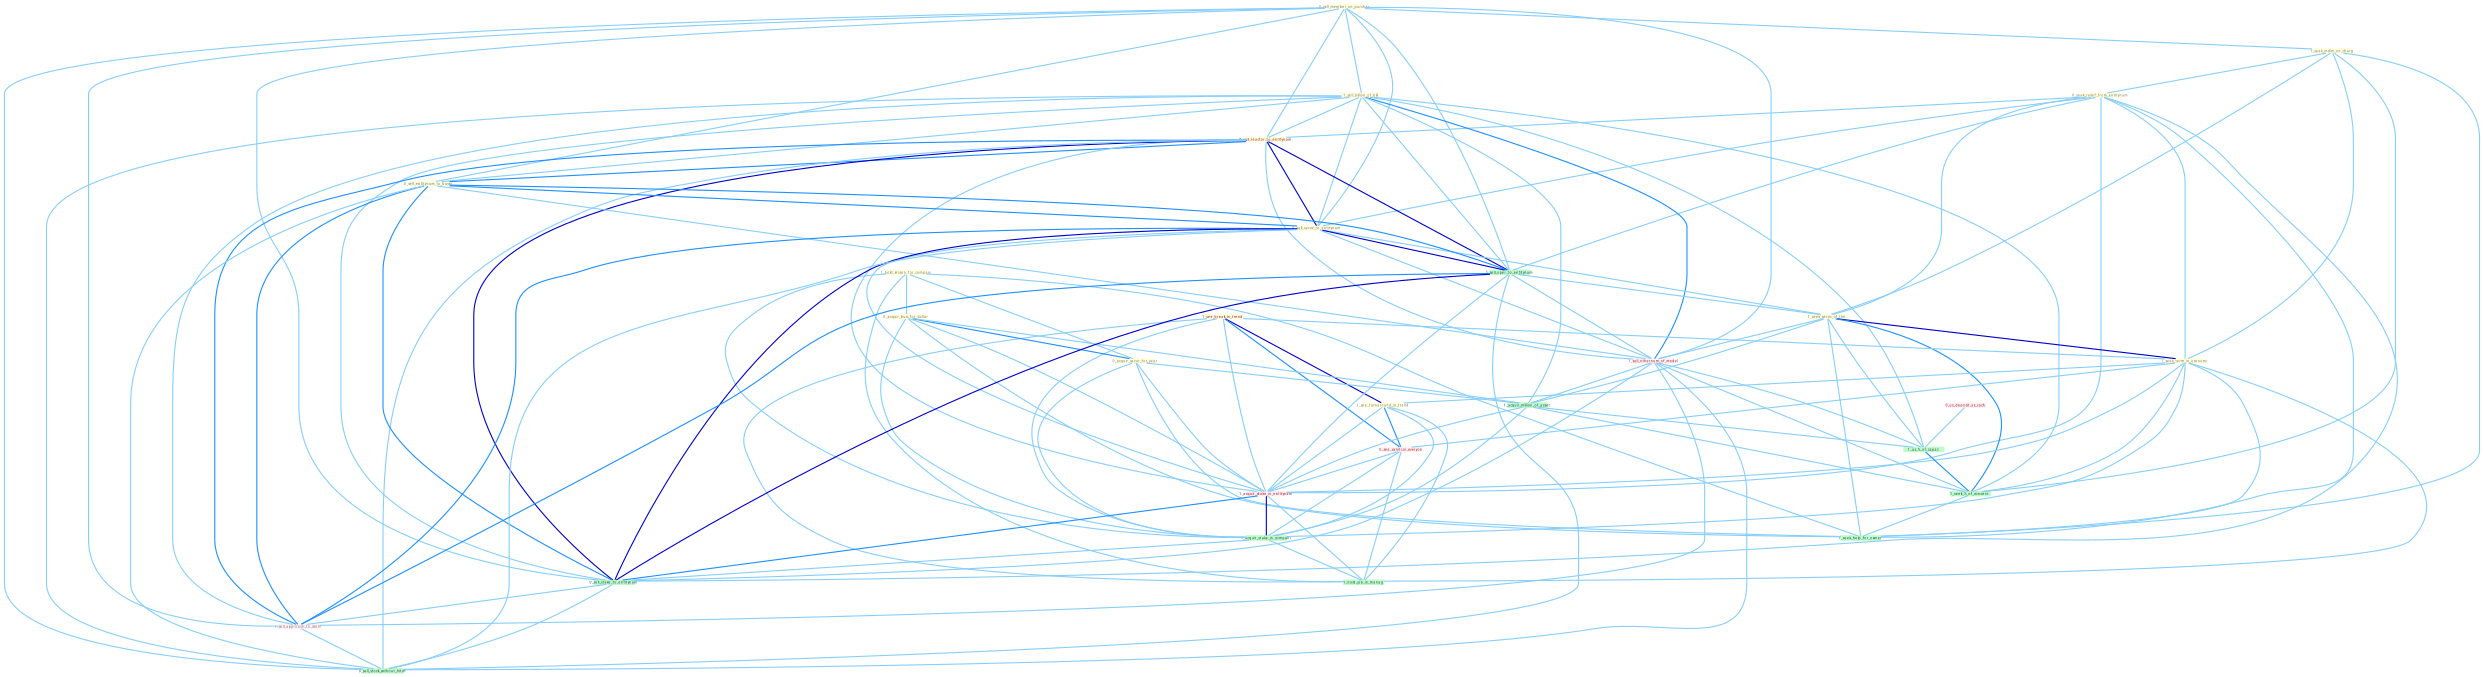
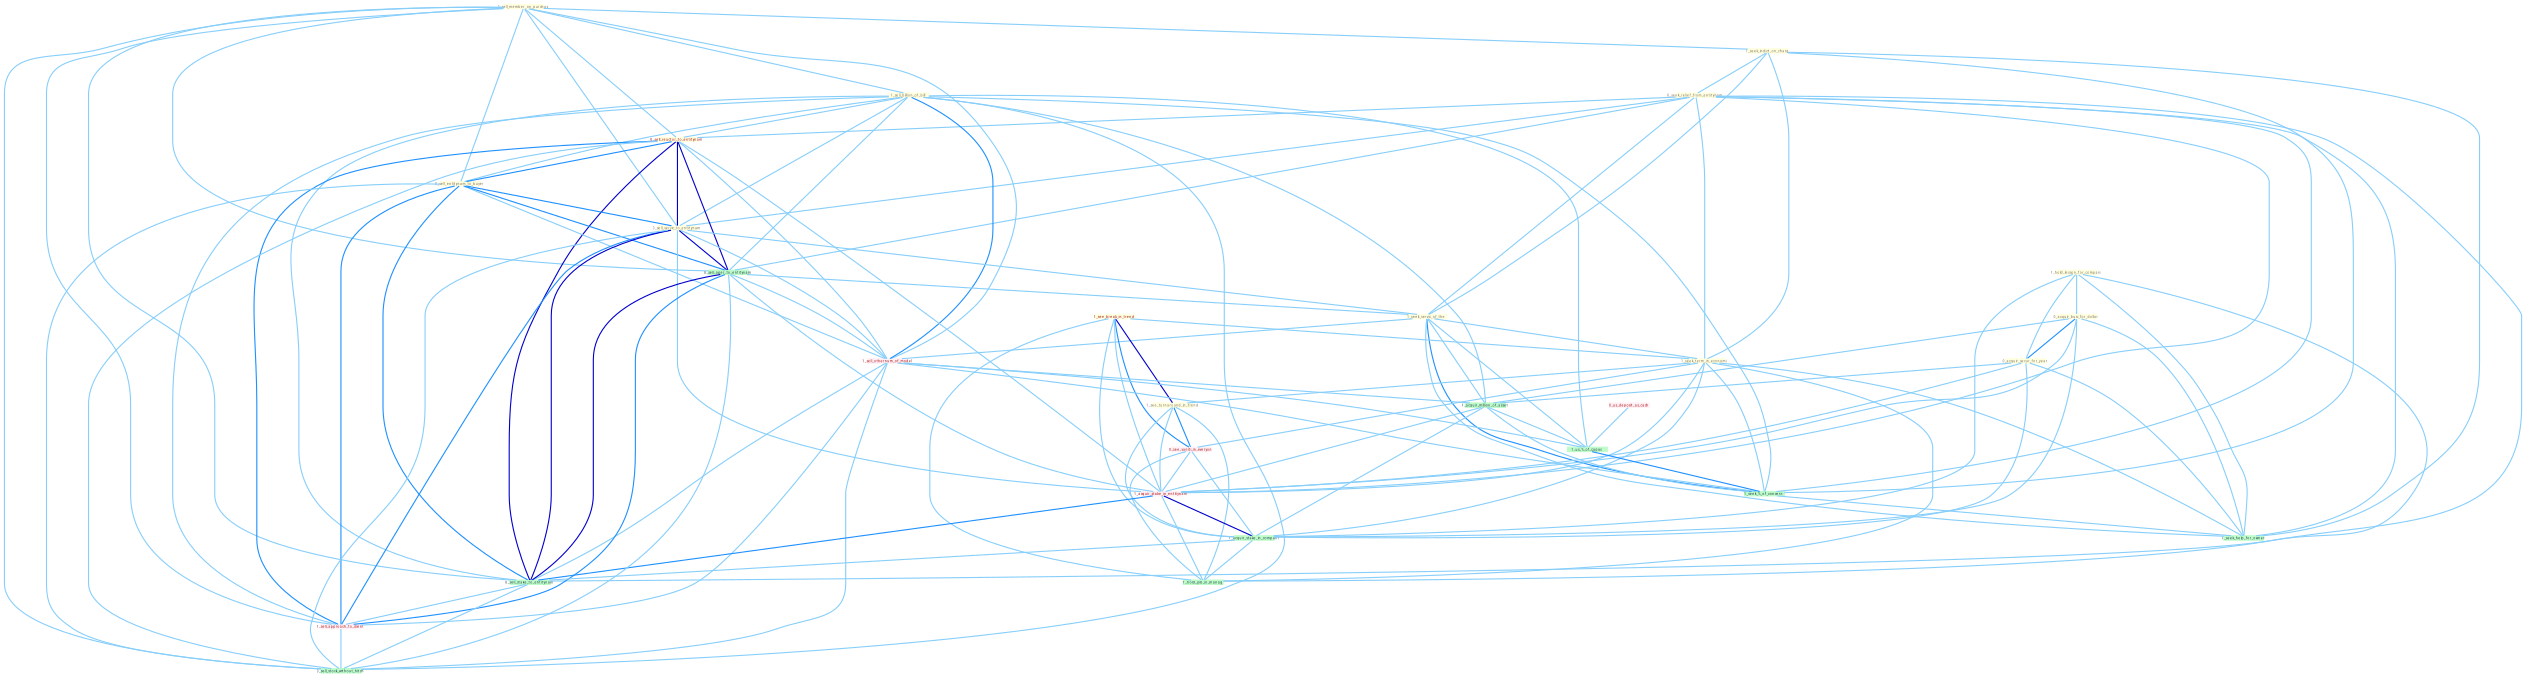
edge "0_seek_relief_from_entitynam" -- "1_seek_%_of_concern": added
edge "1_seek_servic_of_the" -- "1_seek_term_in_economi": color #0000cd -> #87cefa
node "1_sell_approach_to_client": fontcolor #8b7d6b -> #b22222
